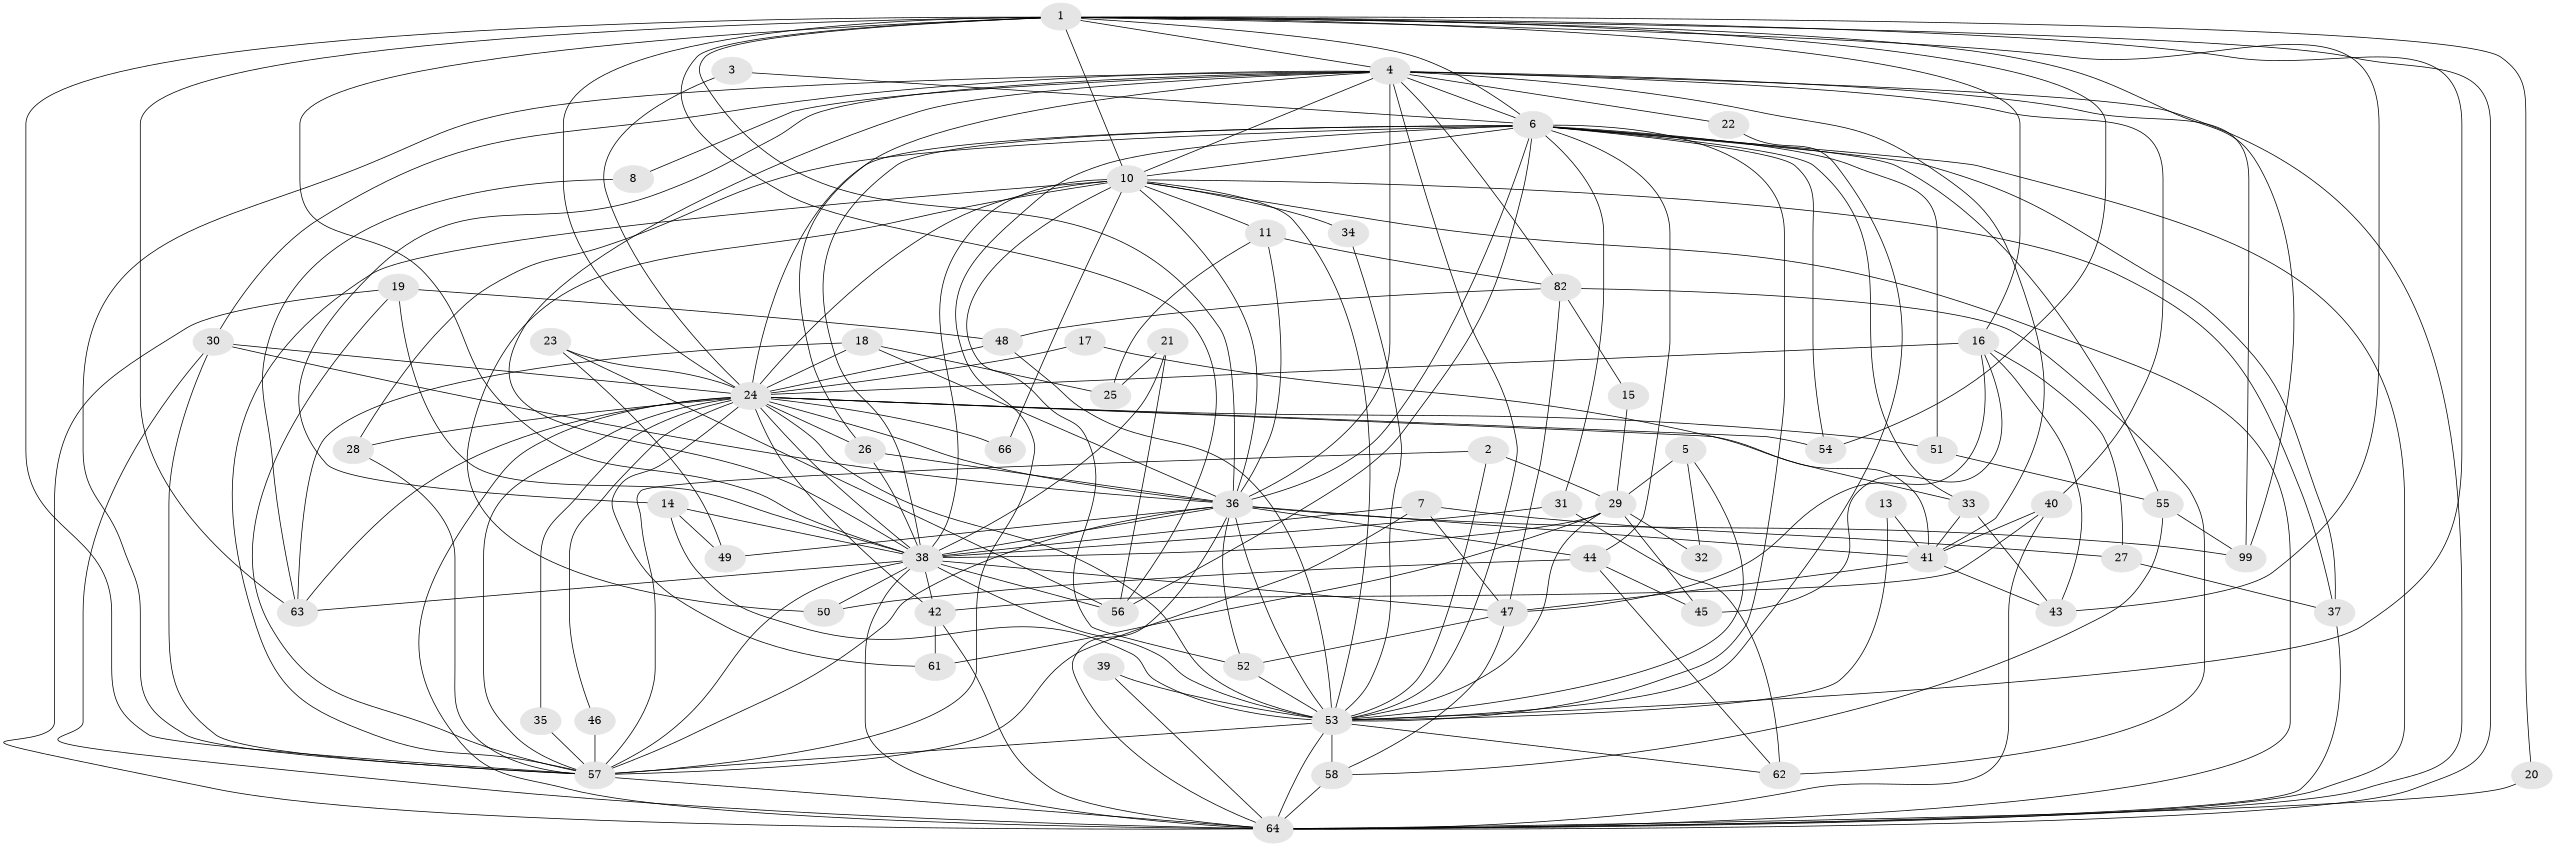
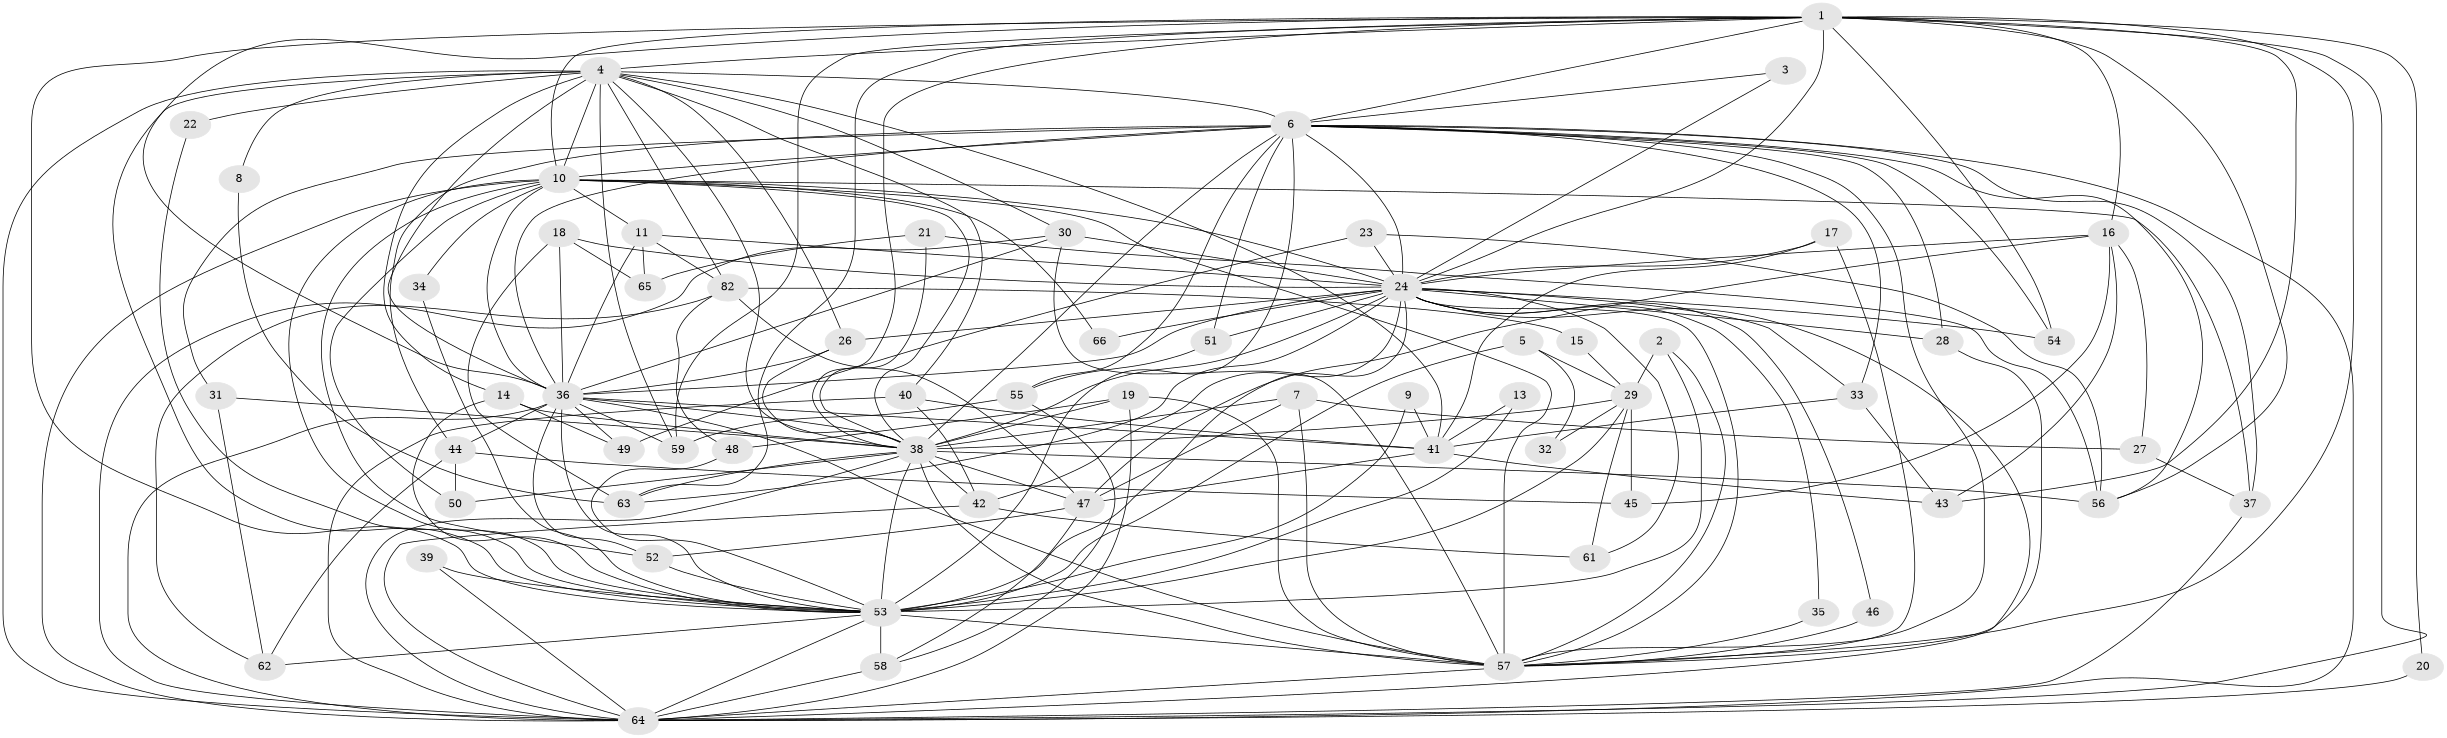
edge "4" -- "57": now "17" -- "57"
edge "48" -- "24": now "11" -- "24"
node "25": label "25" -> "65"
node "9": added
node "99": label "99" -> "59"
